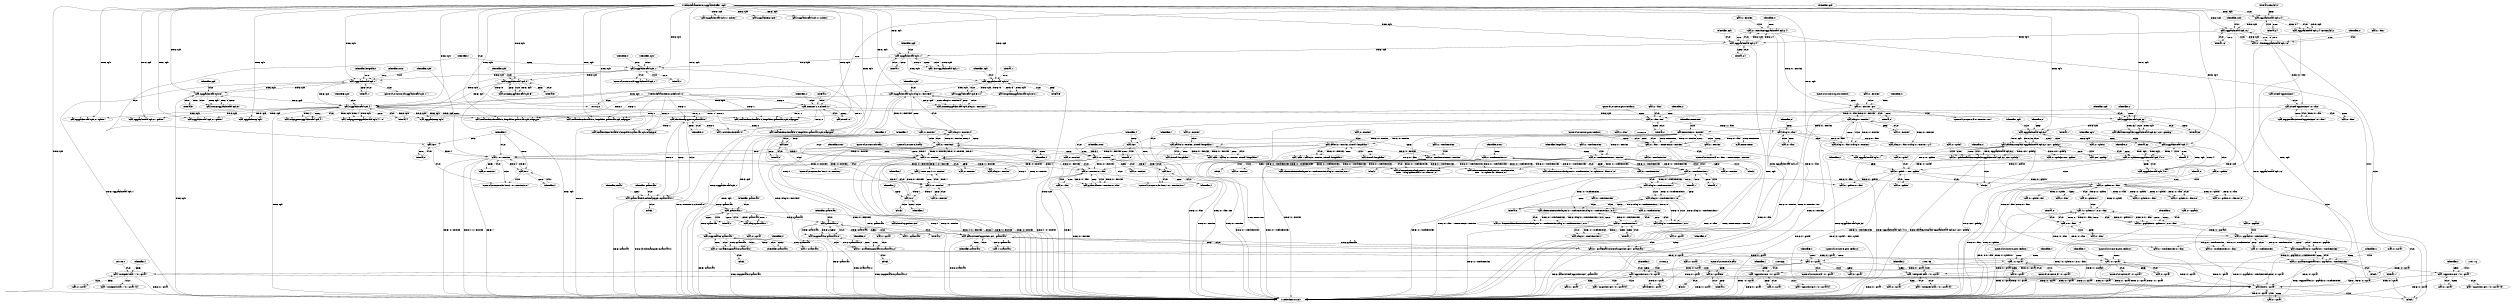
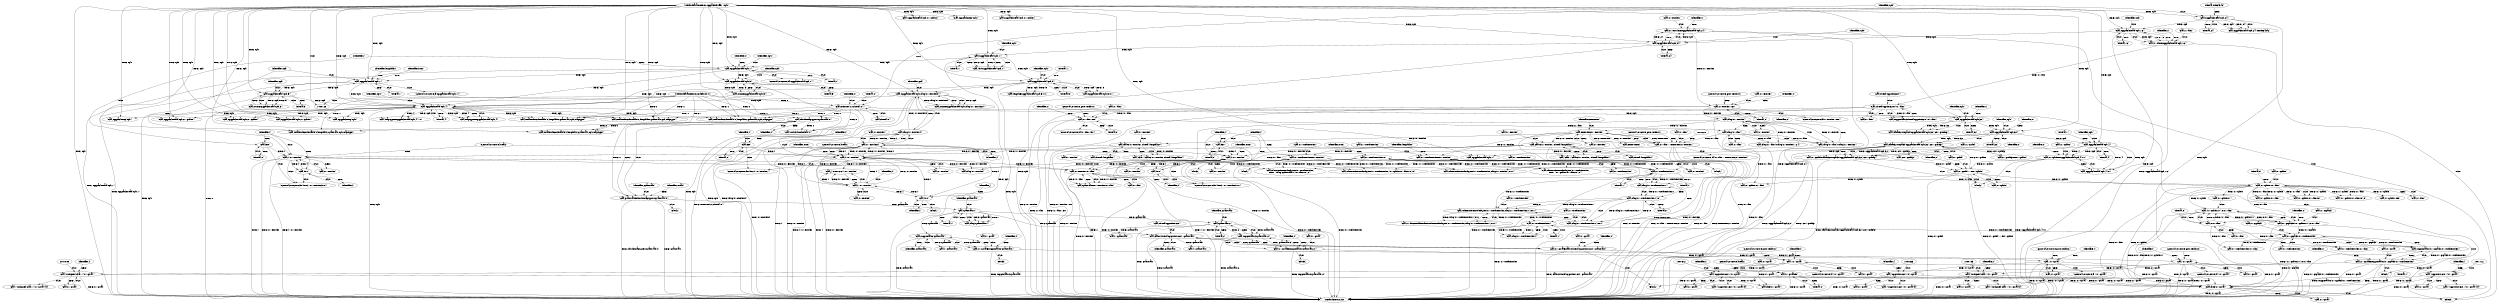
node "(ControlStructure,if(s->dim<=0))": added
